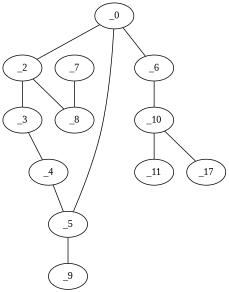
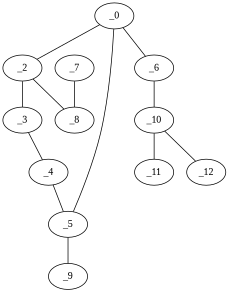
node "_17": label "_17" -> "_12"
